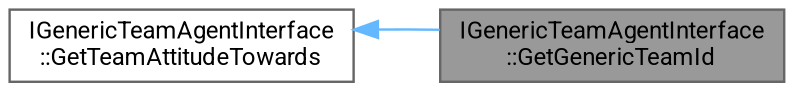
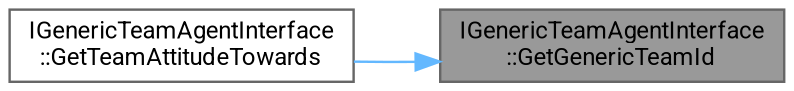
edge "IGenericTeamAgentInterface ::GetGenericTeamId" -> "IGenericTeamAgentInterface ::GetTeamAttitudeTowards": reversed
